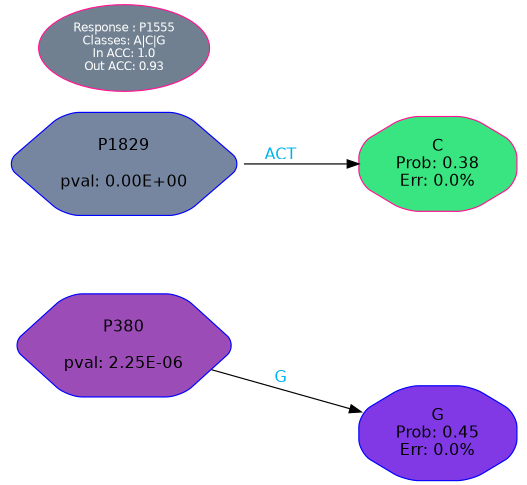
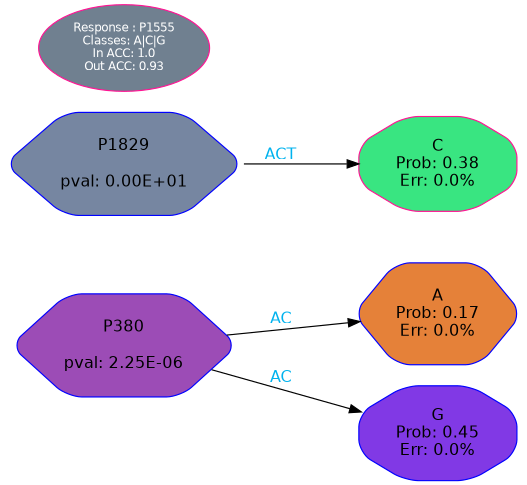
node "P1829 pval: 0.00E+00": label "P1829 pval: 0.00E+00" -> "P1829 pval: 0.00E+01"
node "A Prob: 0.17 Err: 0.0%": added
edge "P380 pval: 2.25E-06" -> "G Prob: 0.45 Err: 0.0%": label "G" -> "AC"
